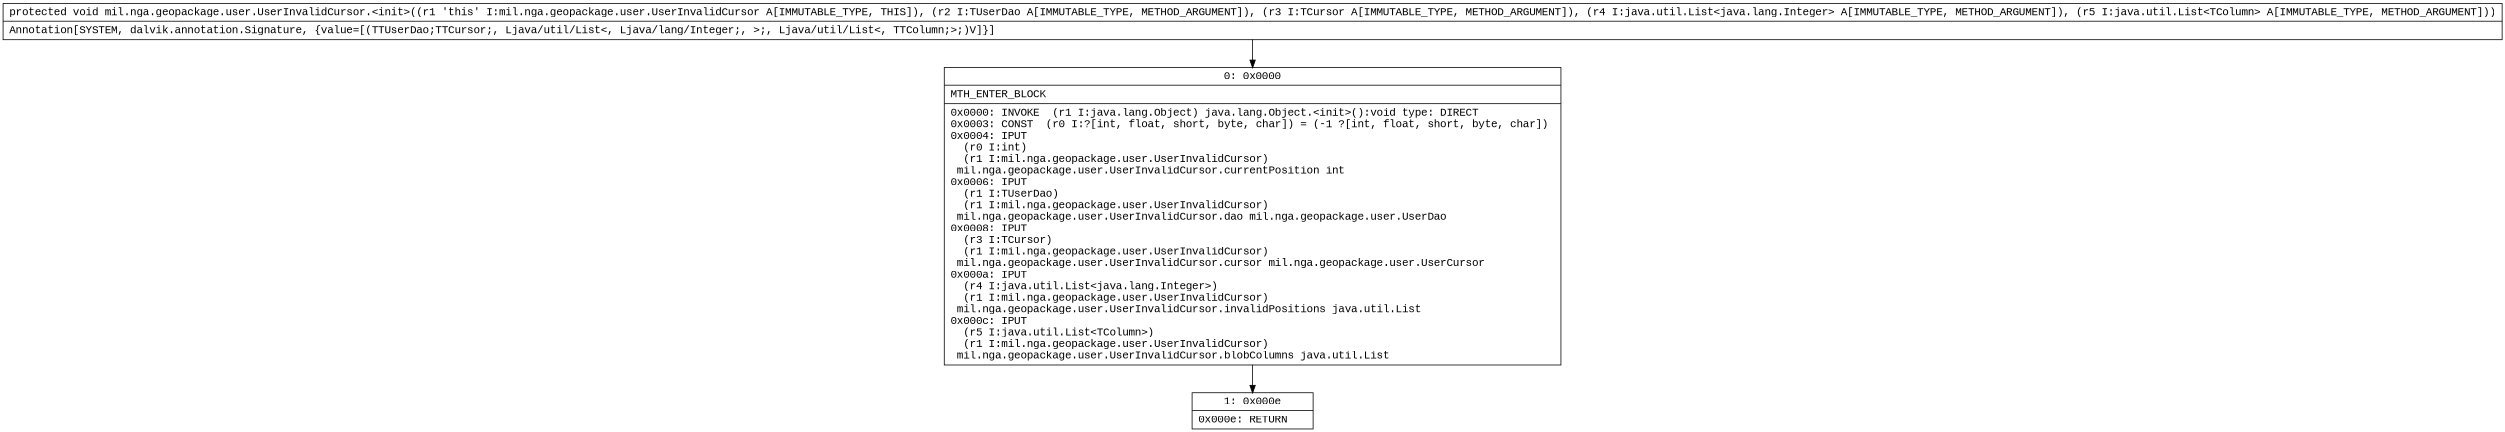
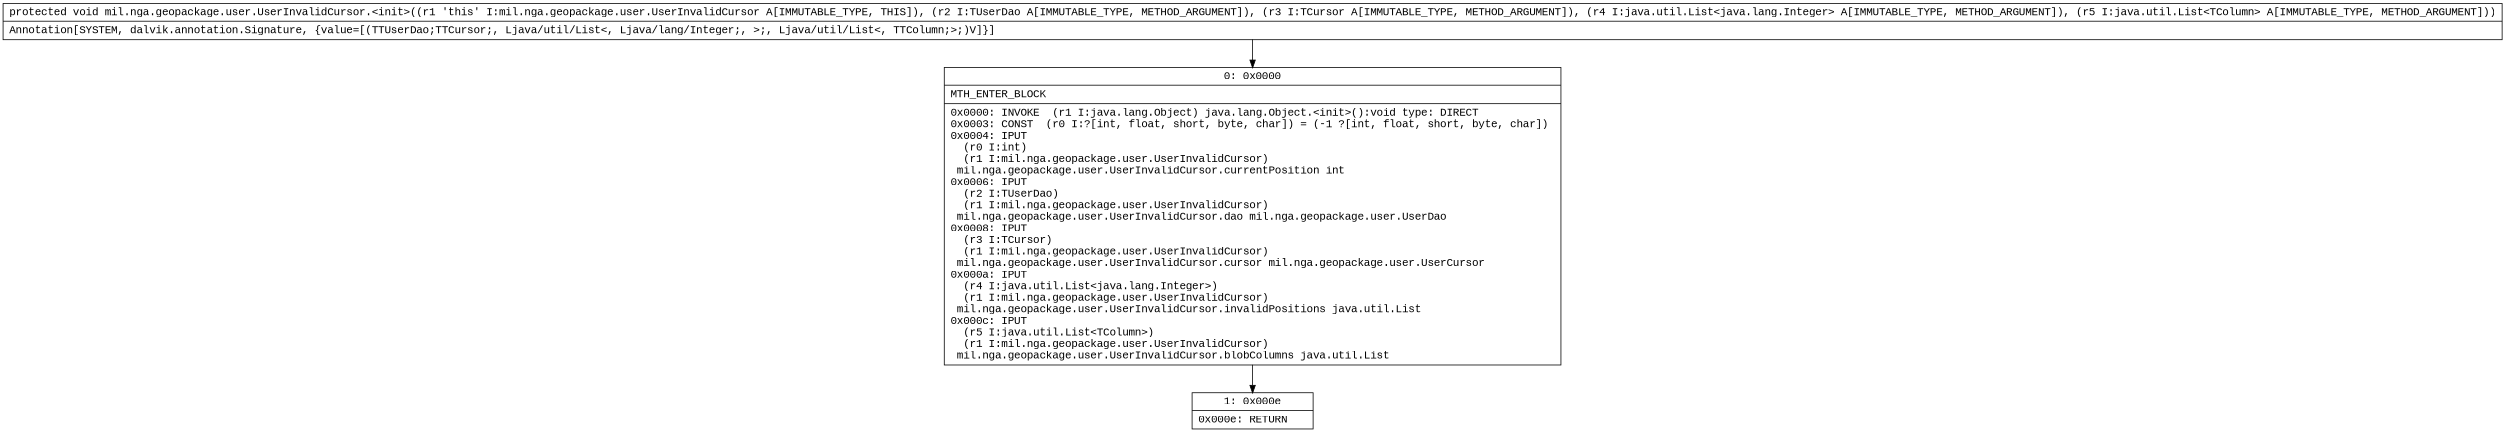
node "0: 0x0000": text "(r1 I:TUserDao)" -> "(r2 I:TUserDao)"
